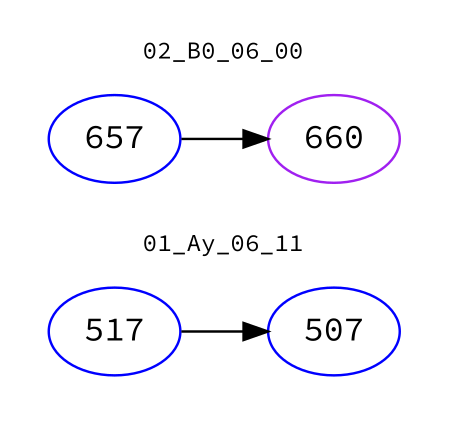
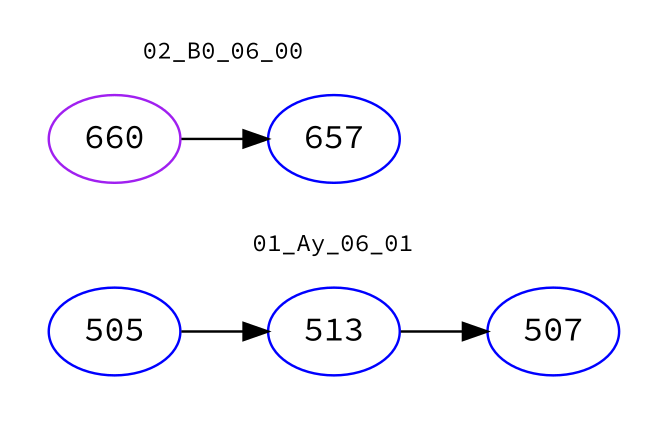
edge "657" -> "660": reversed
cluster "01_Ay_06_11": label "01_Ay_06_11" -> "01_Ay_06_01"
node "505": added
node "517": label "517" -> "513"
